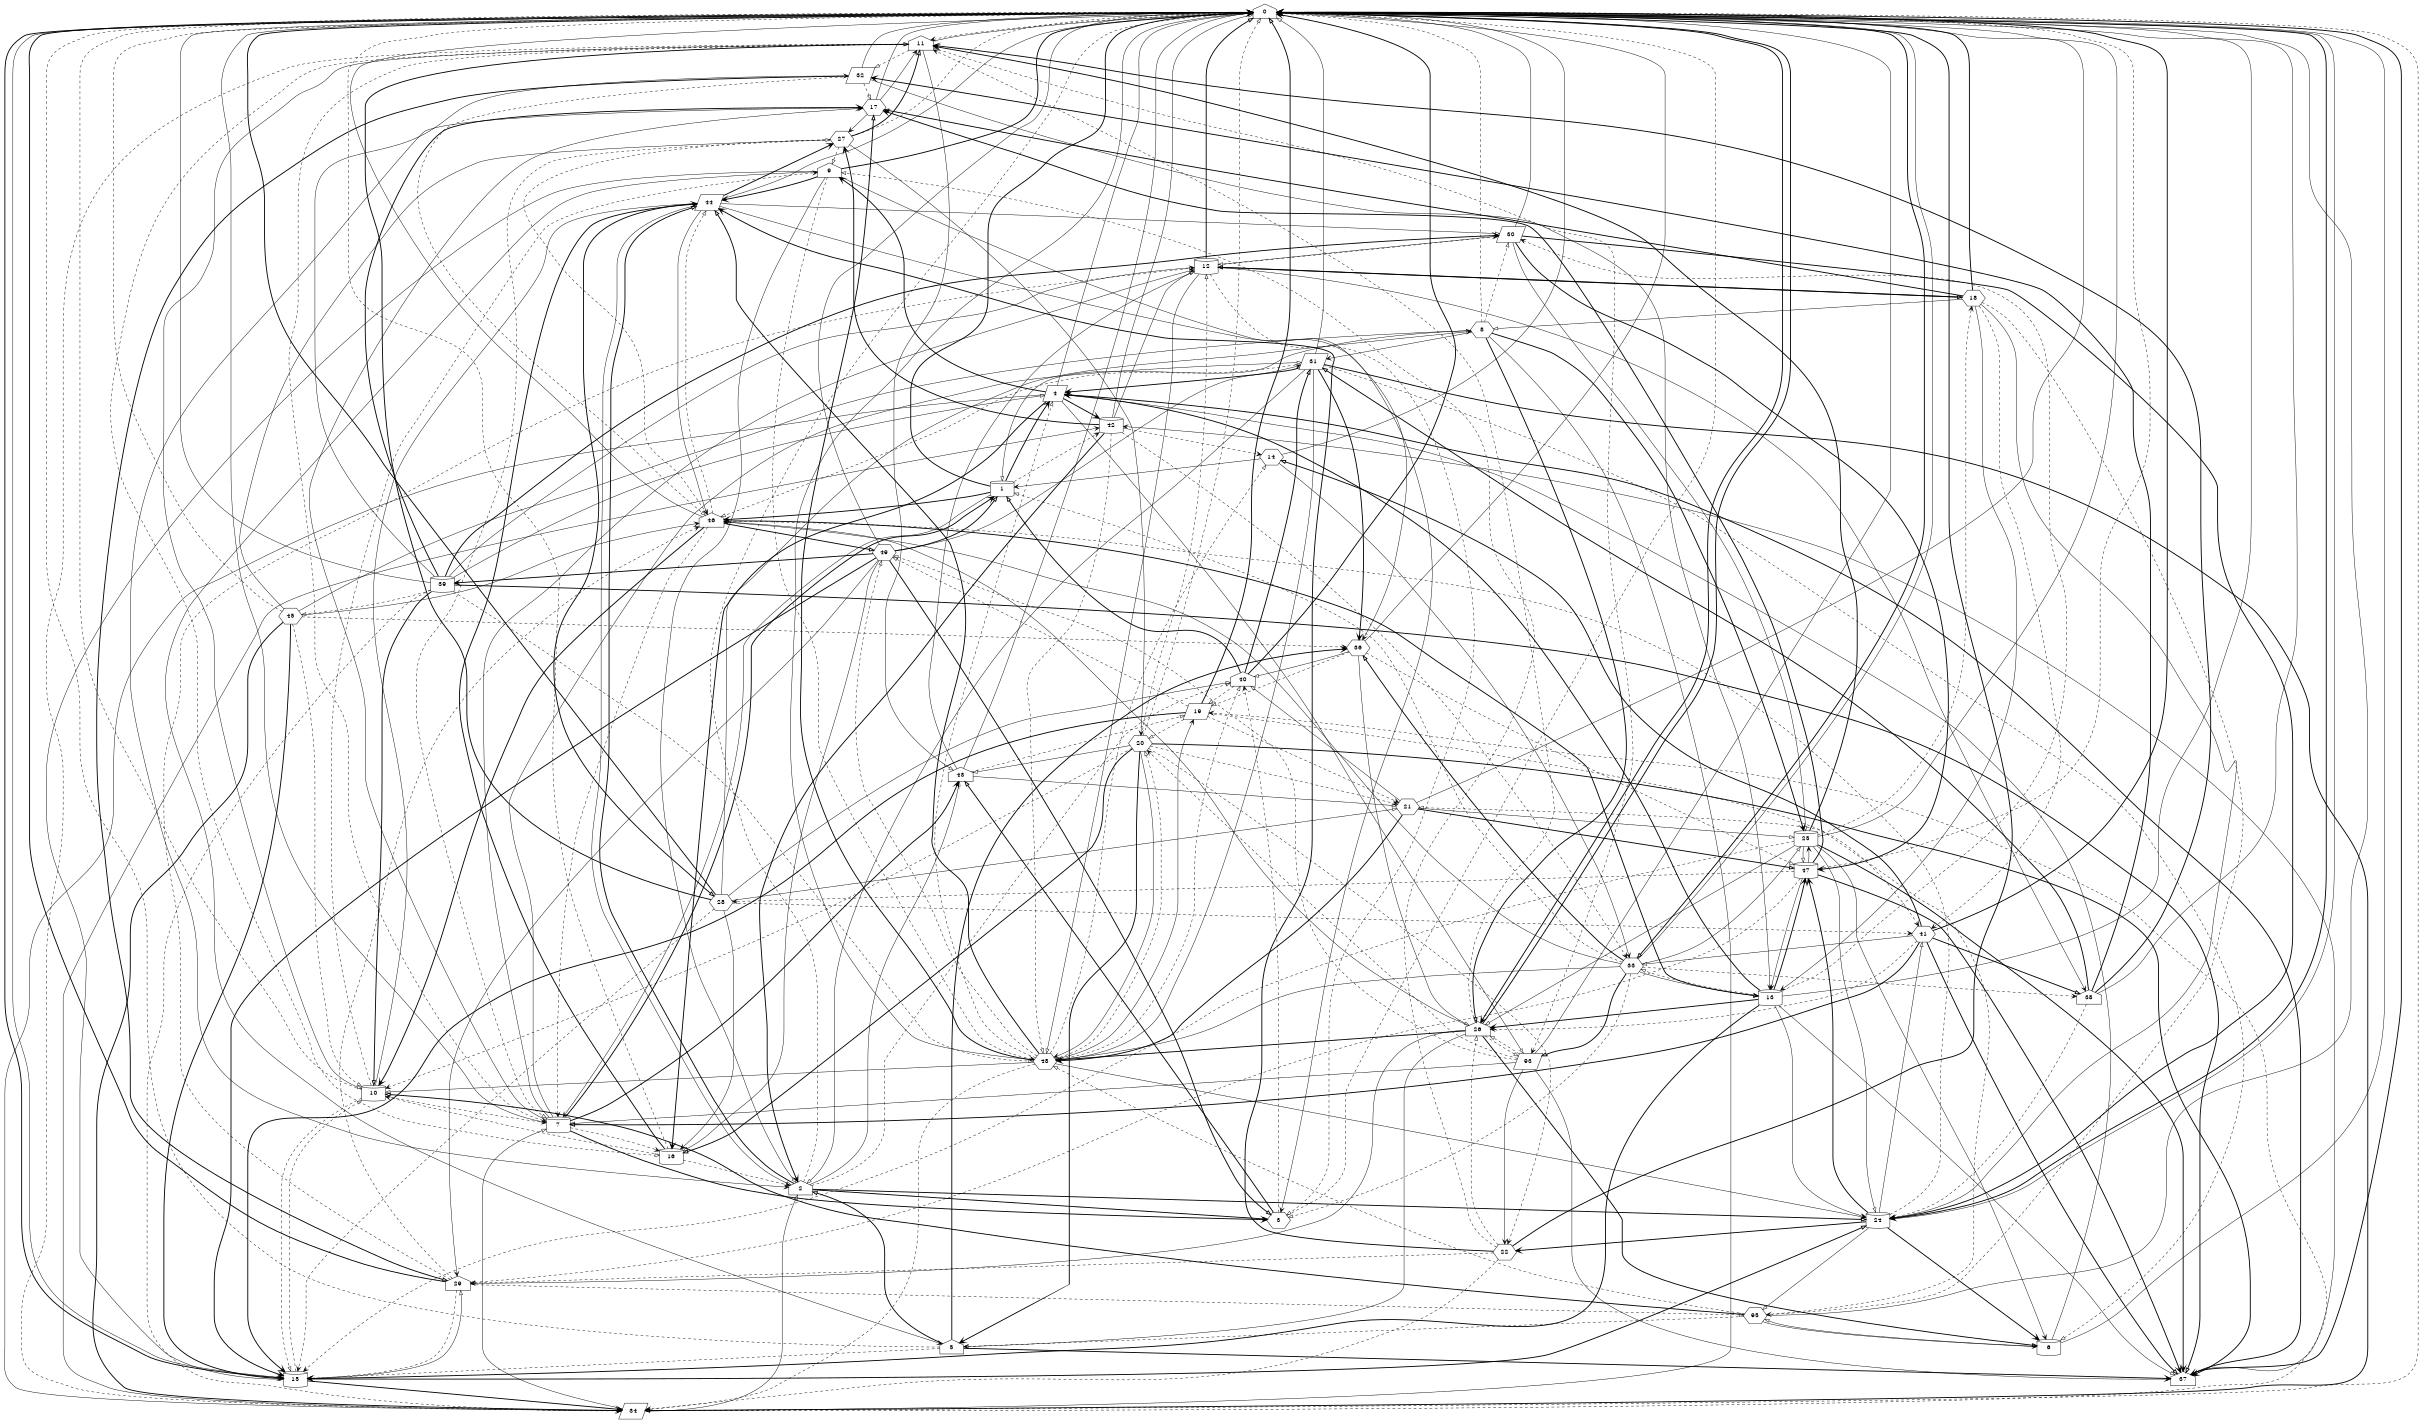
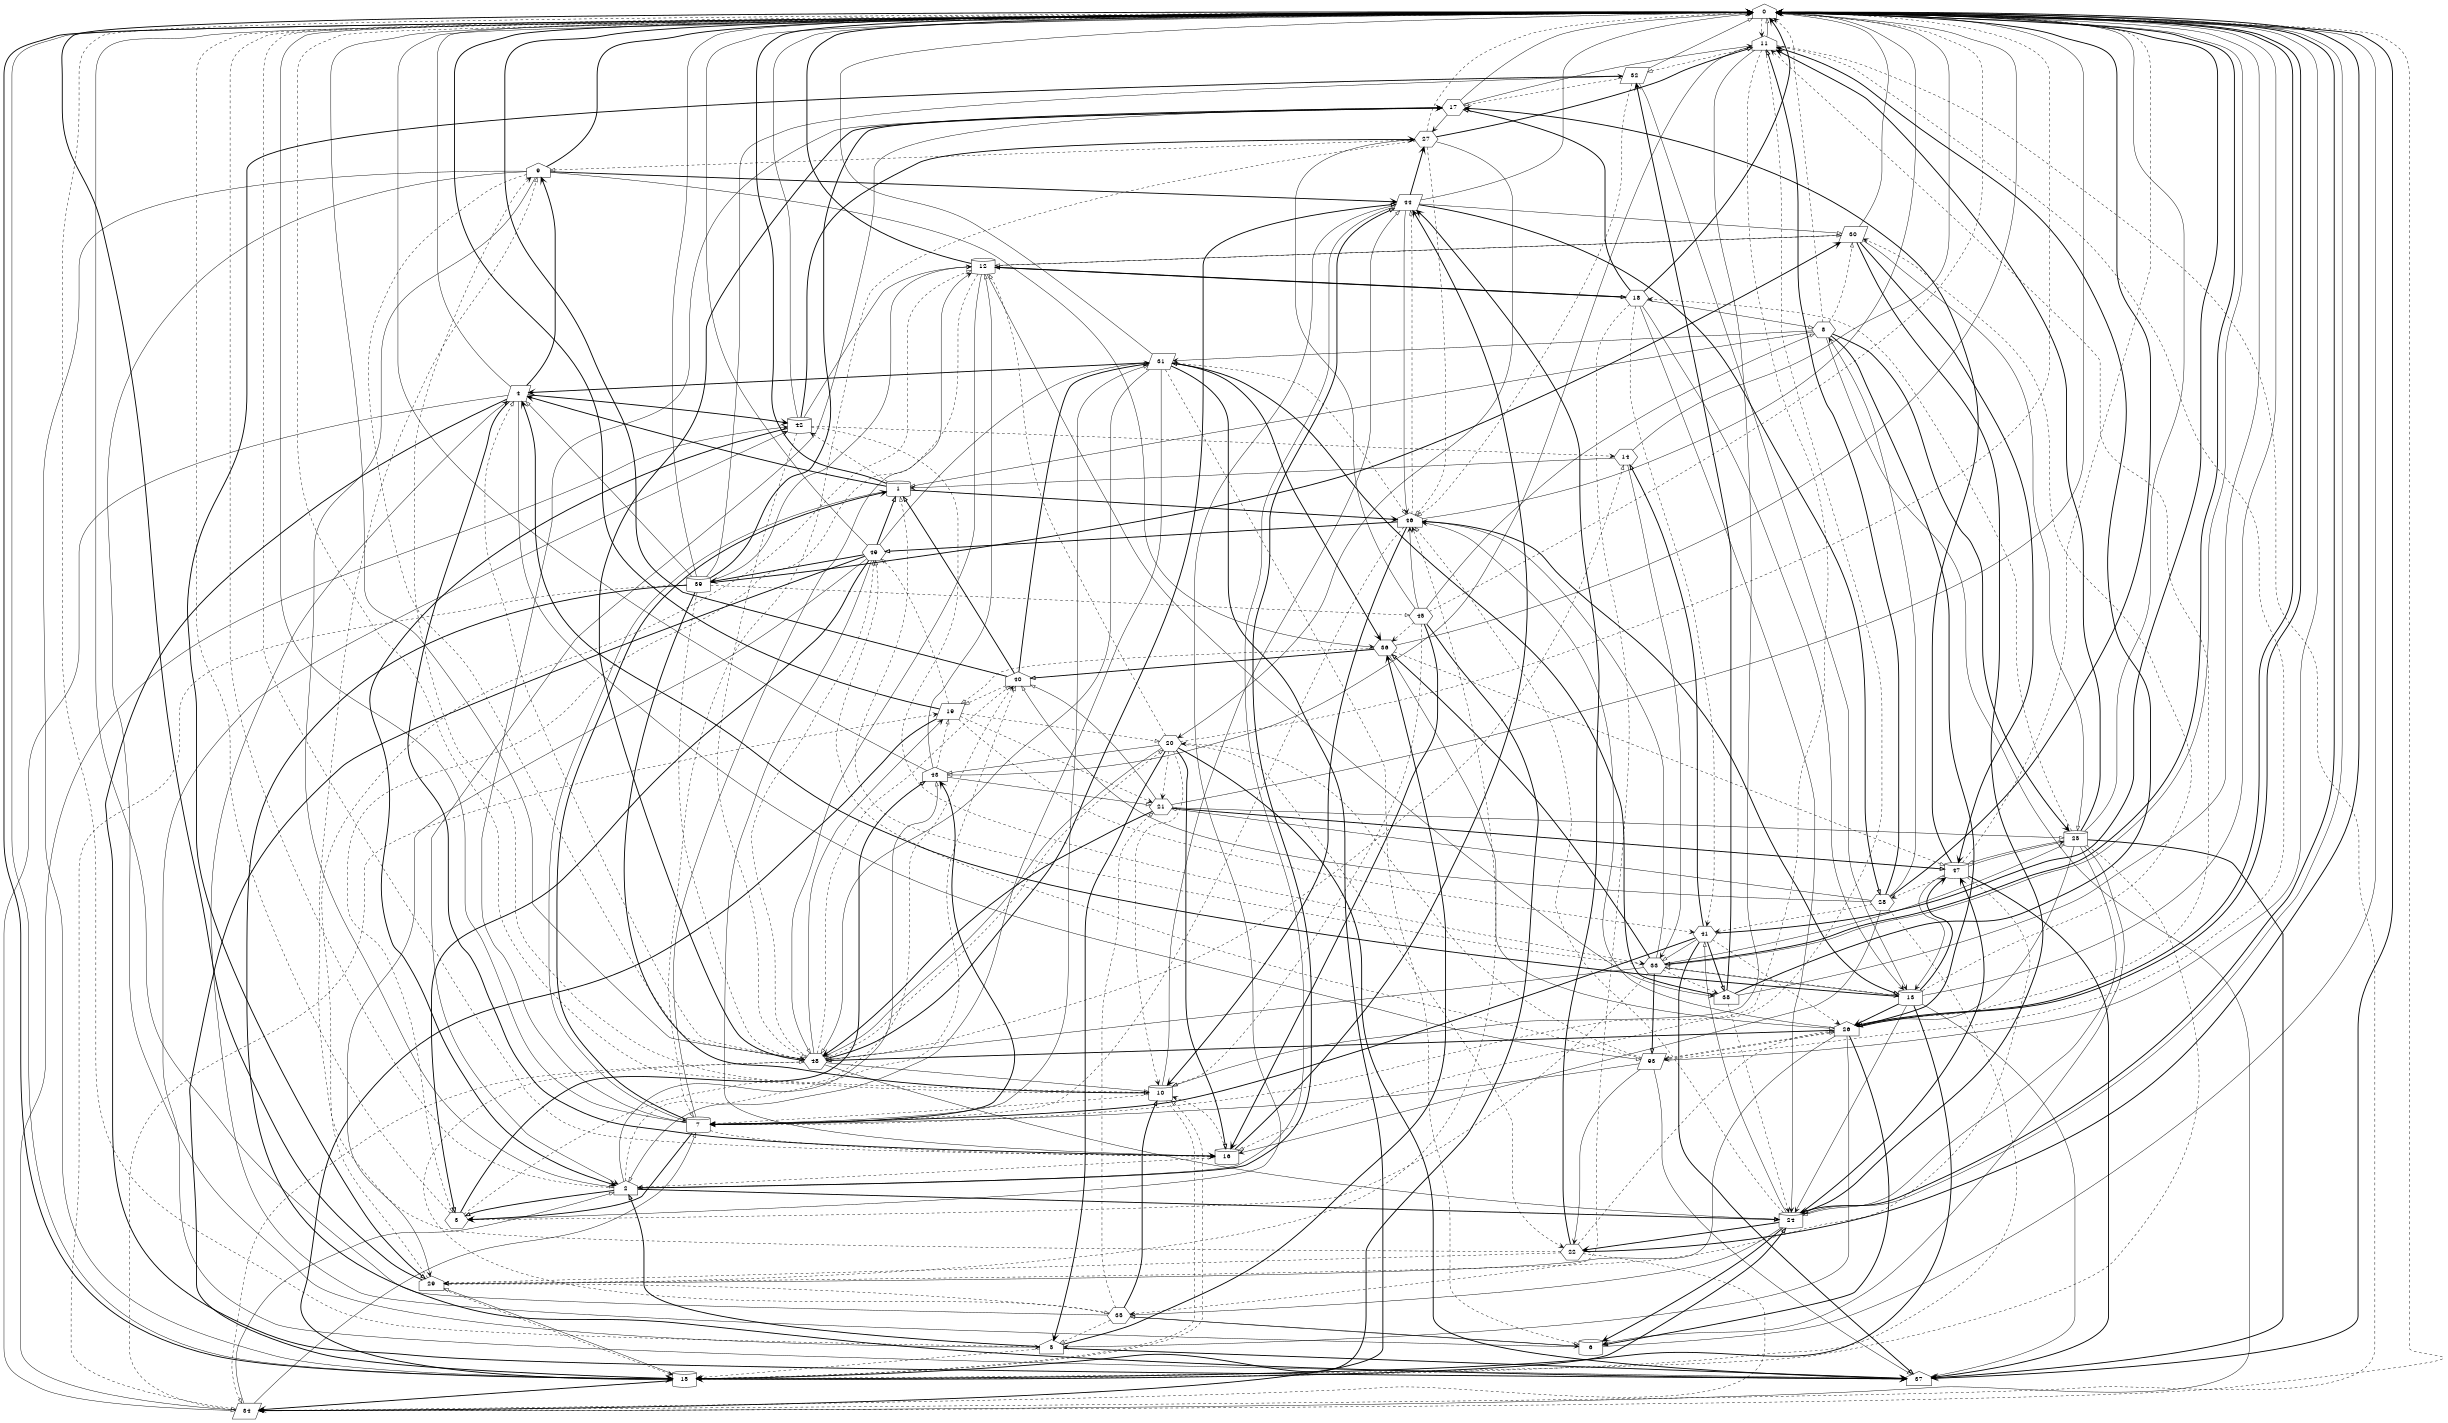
edge "36" -> "40": style solid -> bold
edge "45" -> "34": now "45" -> "16"
node "95": label "95" -> "35"
